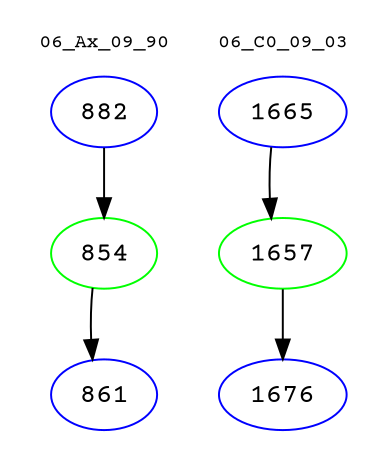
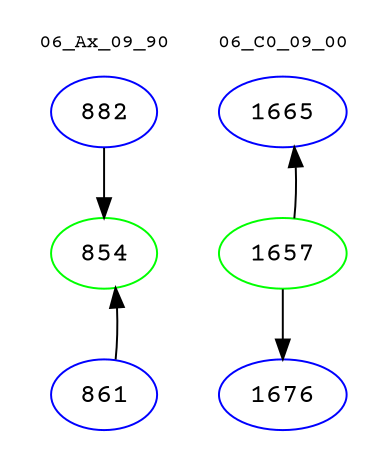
cluster "06_C0_09_03": label "06_C0_09_03" -> "06_C0_09_00"
edge "1665" -> "1657": reversed
edge "854" -> "861": reversed
